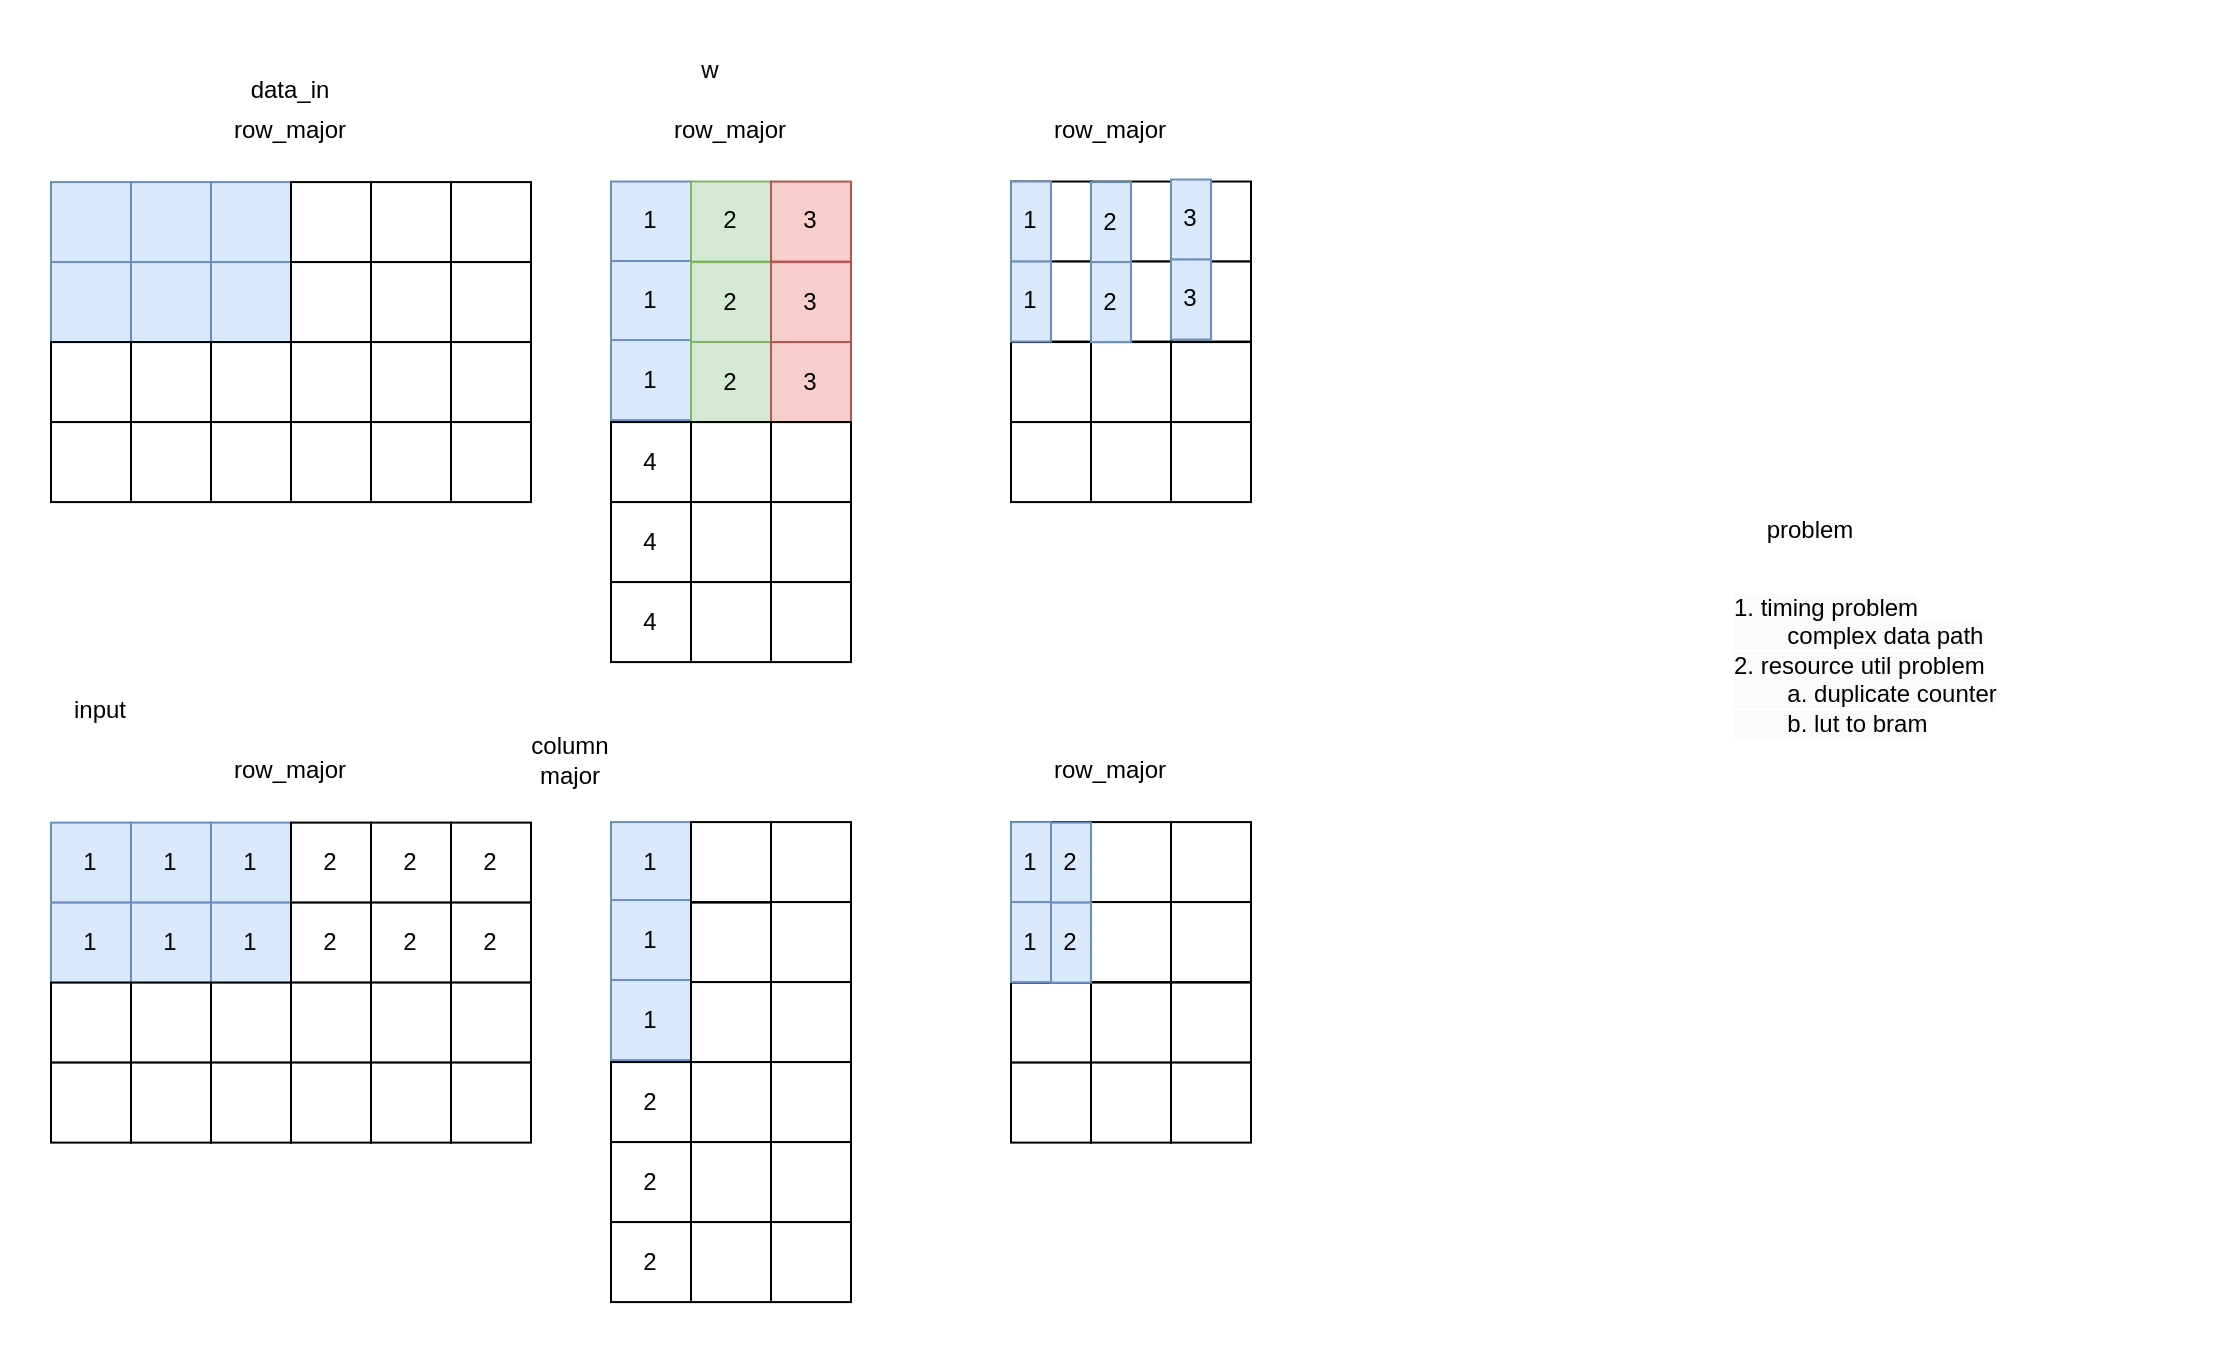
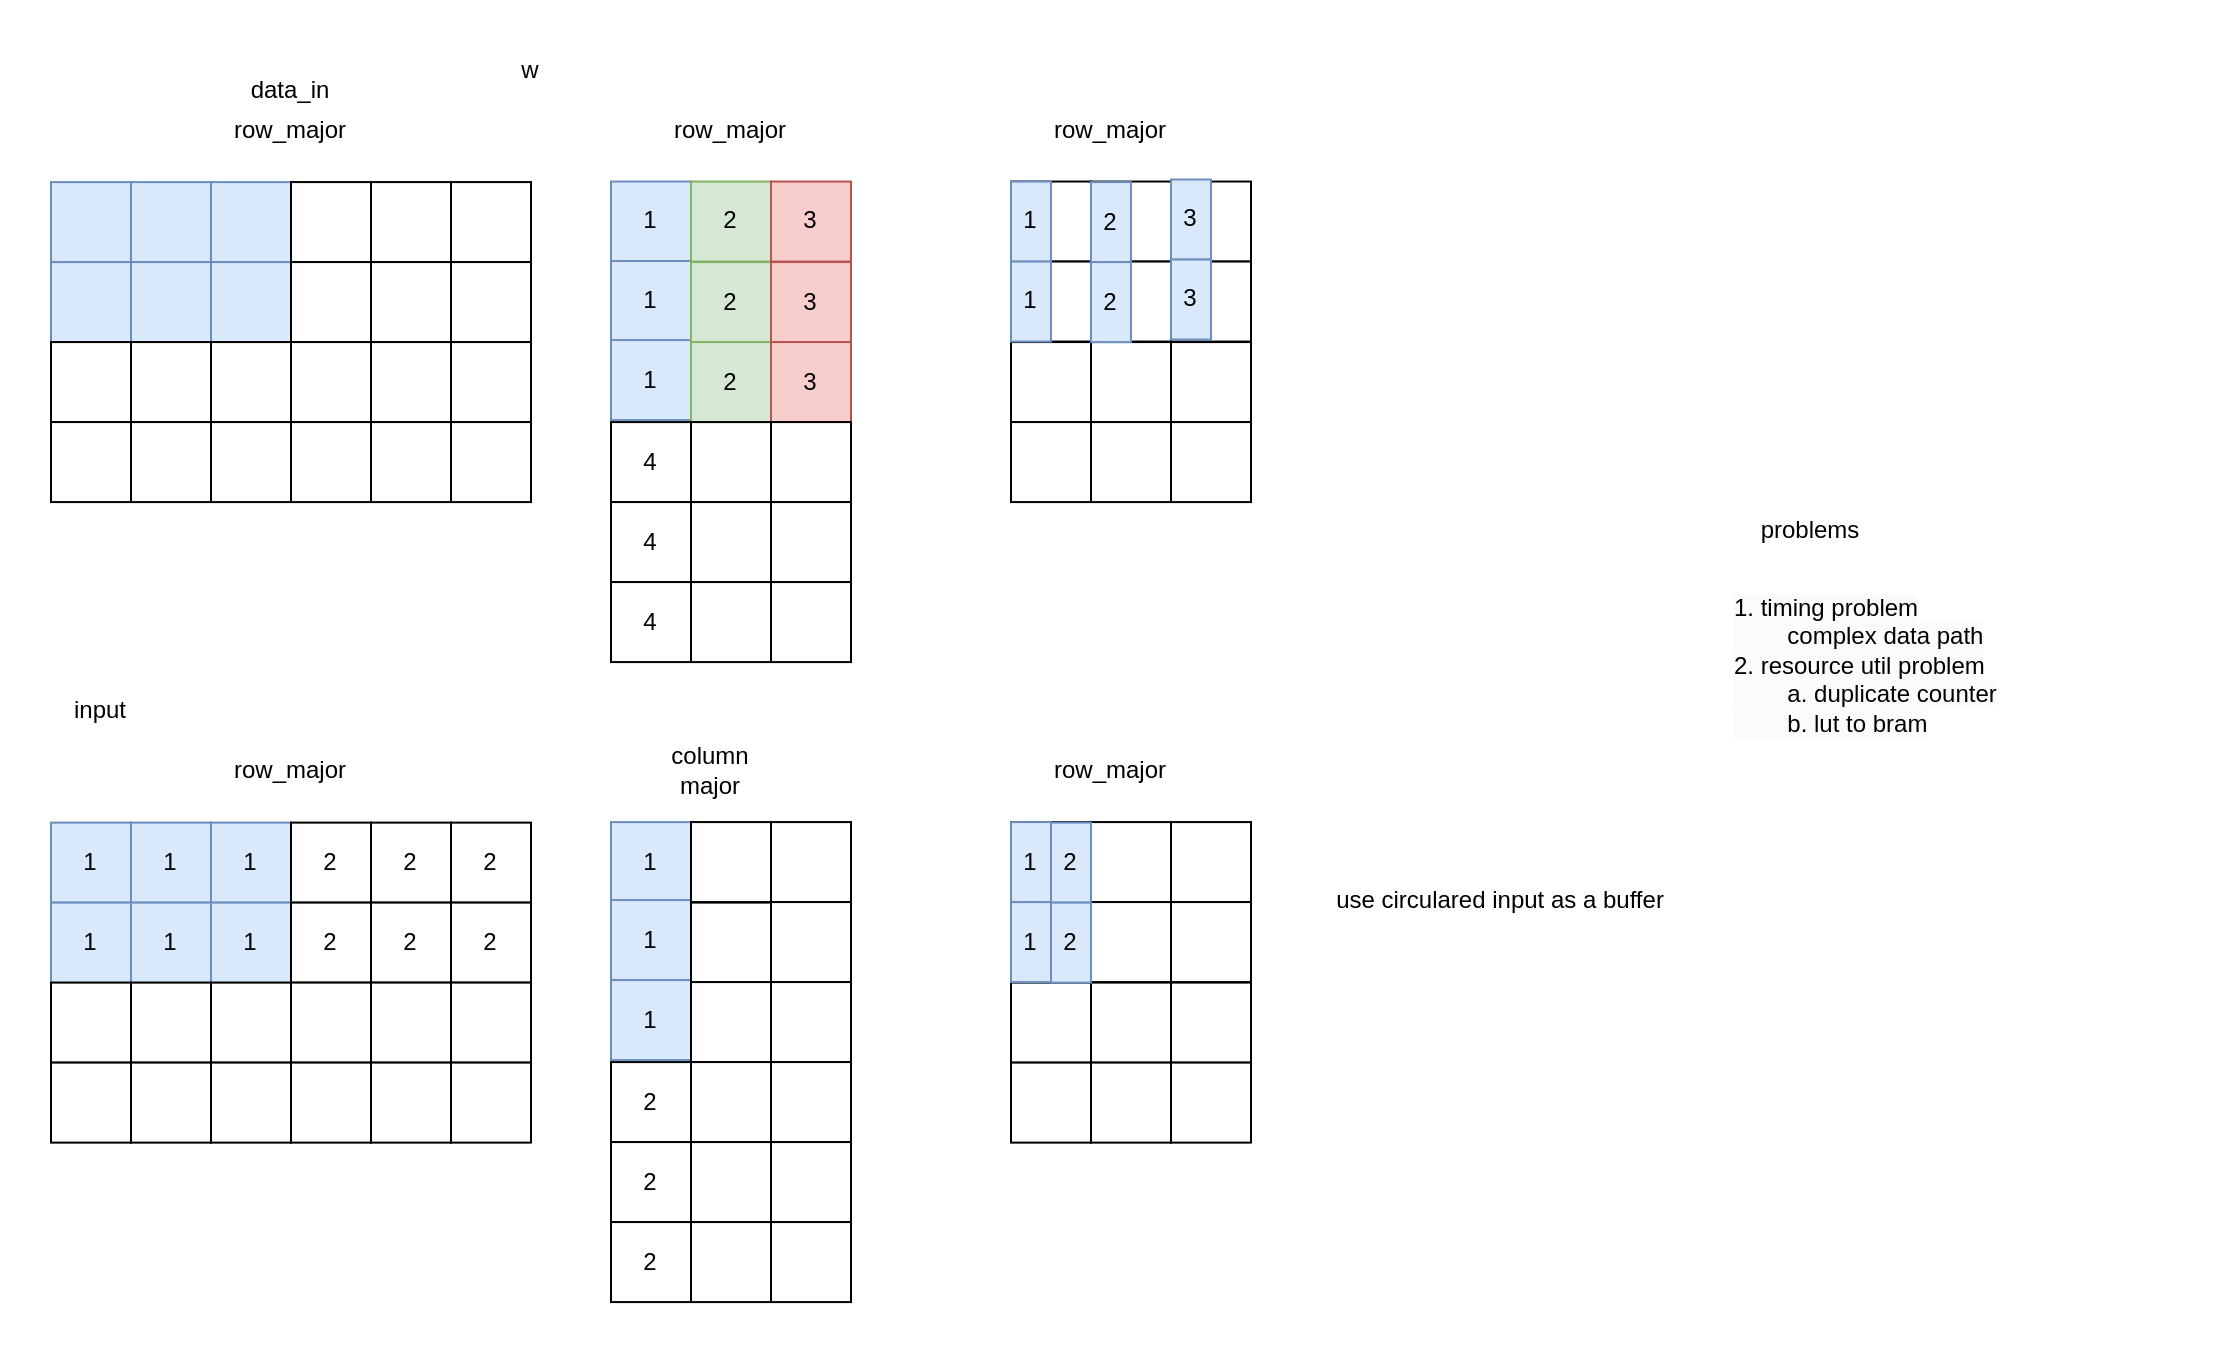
node "w": moved (711, 71) -> (531, 71)
node "problem": label "problem" -> "problems"
node "column major": moved (571, 762) -> (711, 772)
node "use circulared input as a buffer": added
